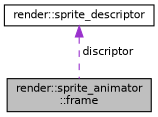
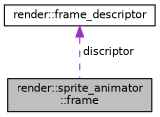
node "render::sprite_descriptor": label "render::sprite_descriptor" -> "render::frame_descriptor"
